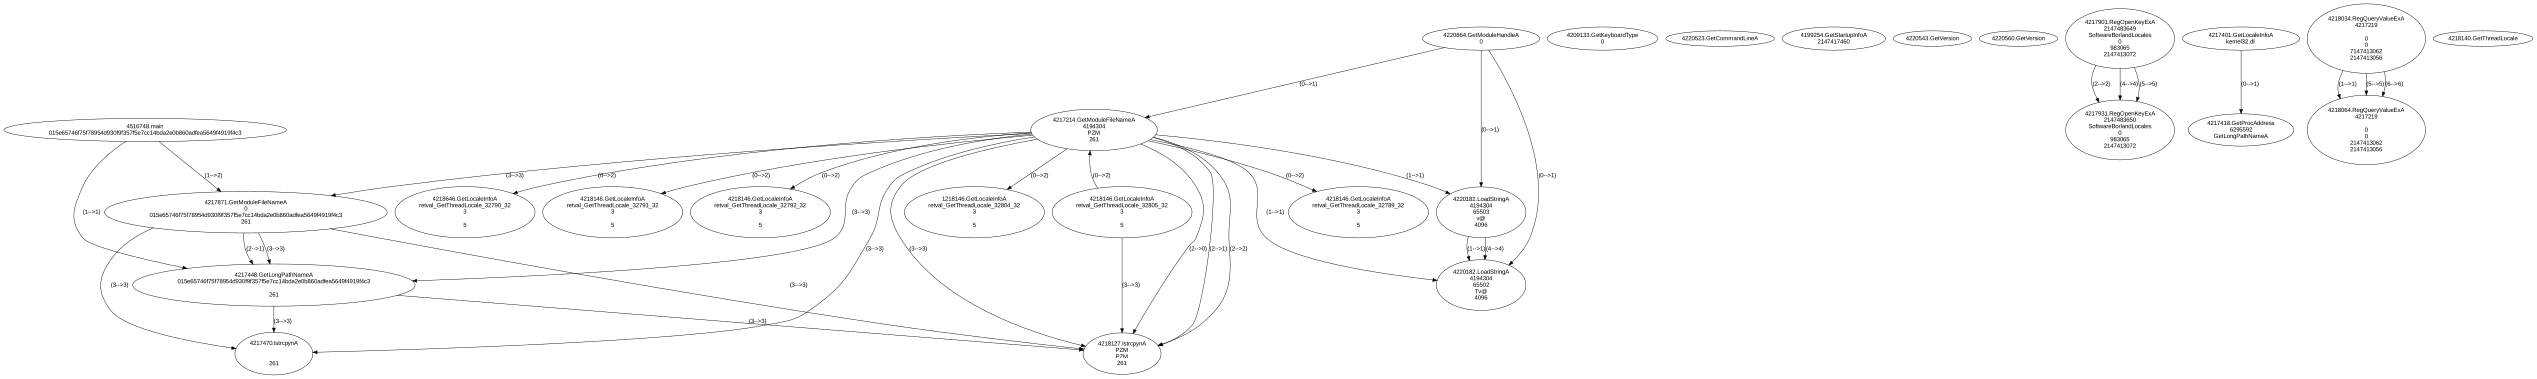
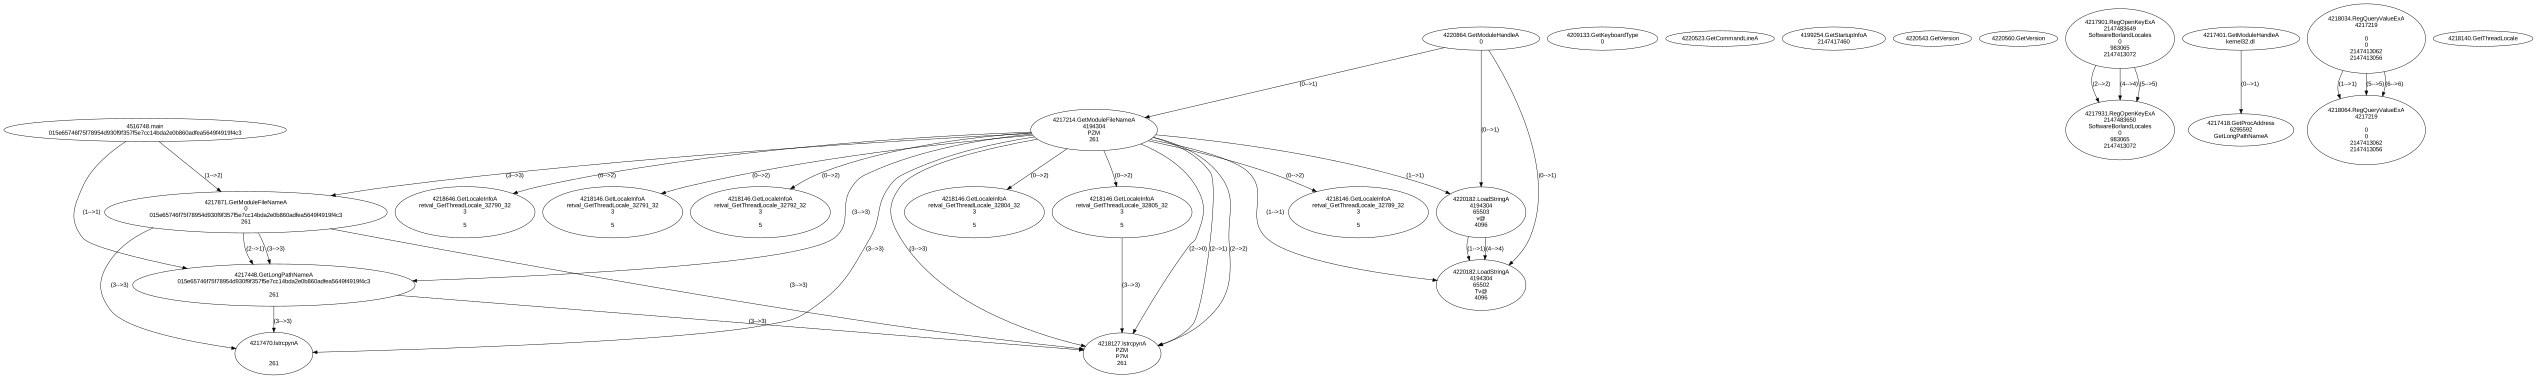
node "4217401.GetLocaleInfoA kernel32.dll": label "4217401.GetLocaleInfoA kernel32.dll" -> "4217401.GetModuleHandleA kernel32.dll"
node "4218034.RegQueryValueExA 4217219 0 0 7147413062 2147413056": label "4218034.RegQueryValueExA 4217219 0 0 7147413062 2147413056" -> "4218034.RegQueryValueExA 4217219 0 0 2147413062 2147413056"
edge "4218146.GetLocaleInfoA retval_GetThreadLocale_32805_32 3 5" -> "4217214.GetModuleFileNameA 4194304 PZM 261": reversed
node "1218146.GetLocaleInfoA retval_GetThreadLocale_32804_32 3 5": label "1218146.GetLocaleInfoA retval_GetThreadLocale_32804_32 3 5" -> "4218146.GetLocaleInfoA retval_GetThreadLocale_32804_32 3 5"
